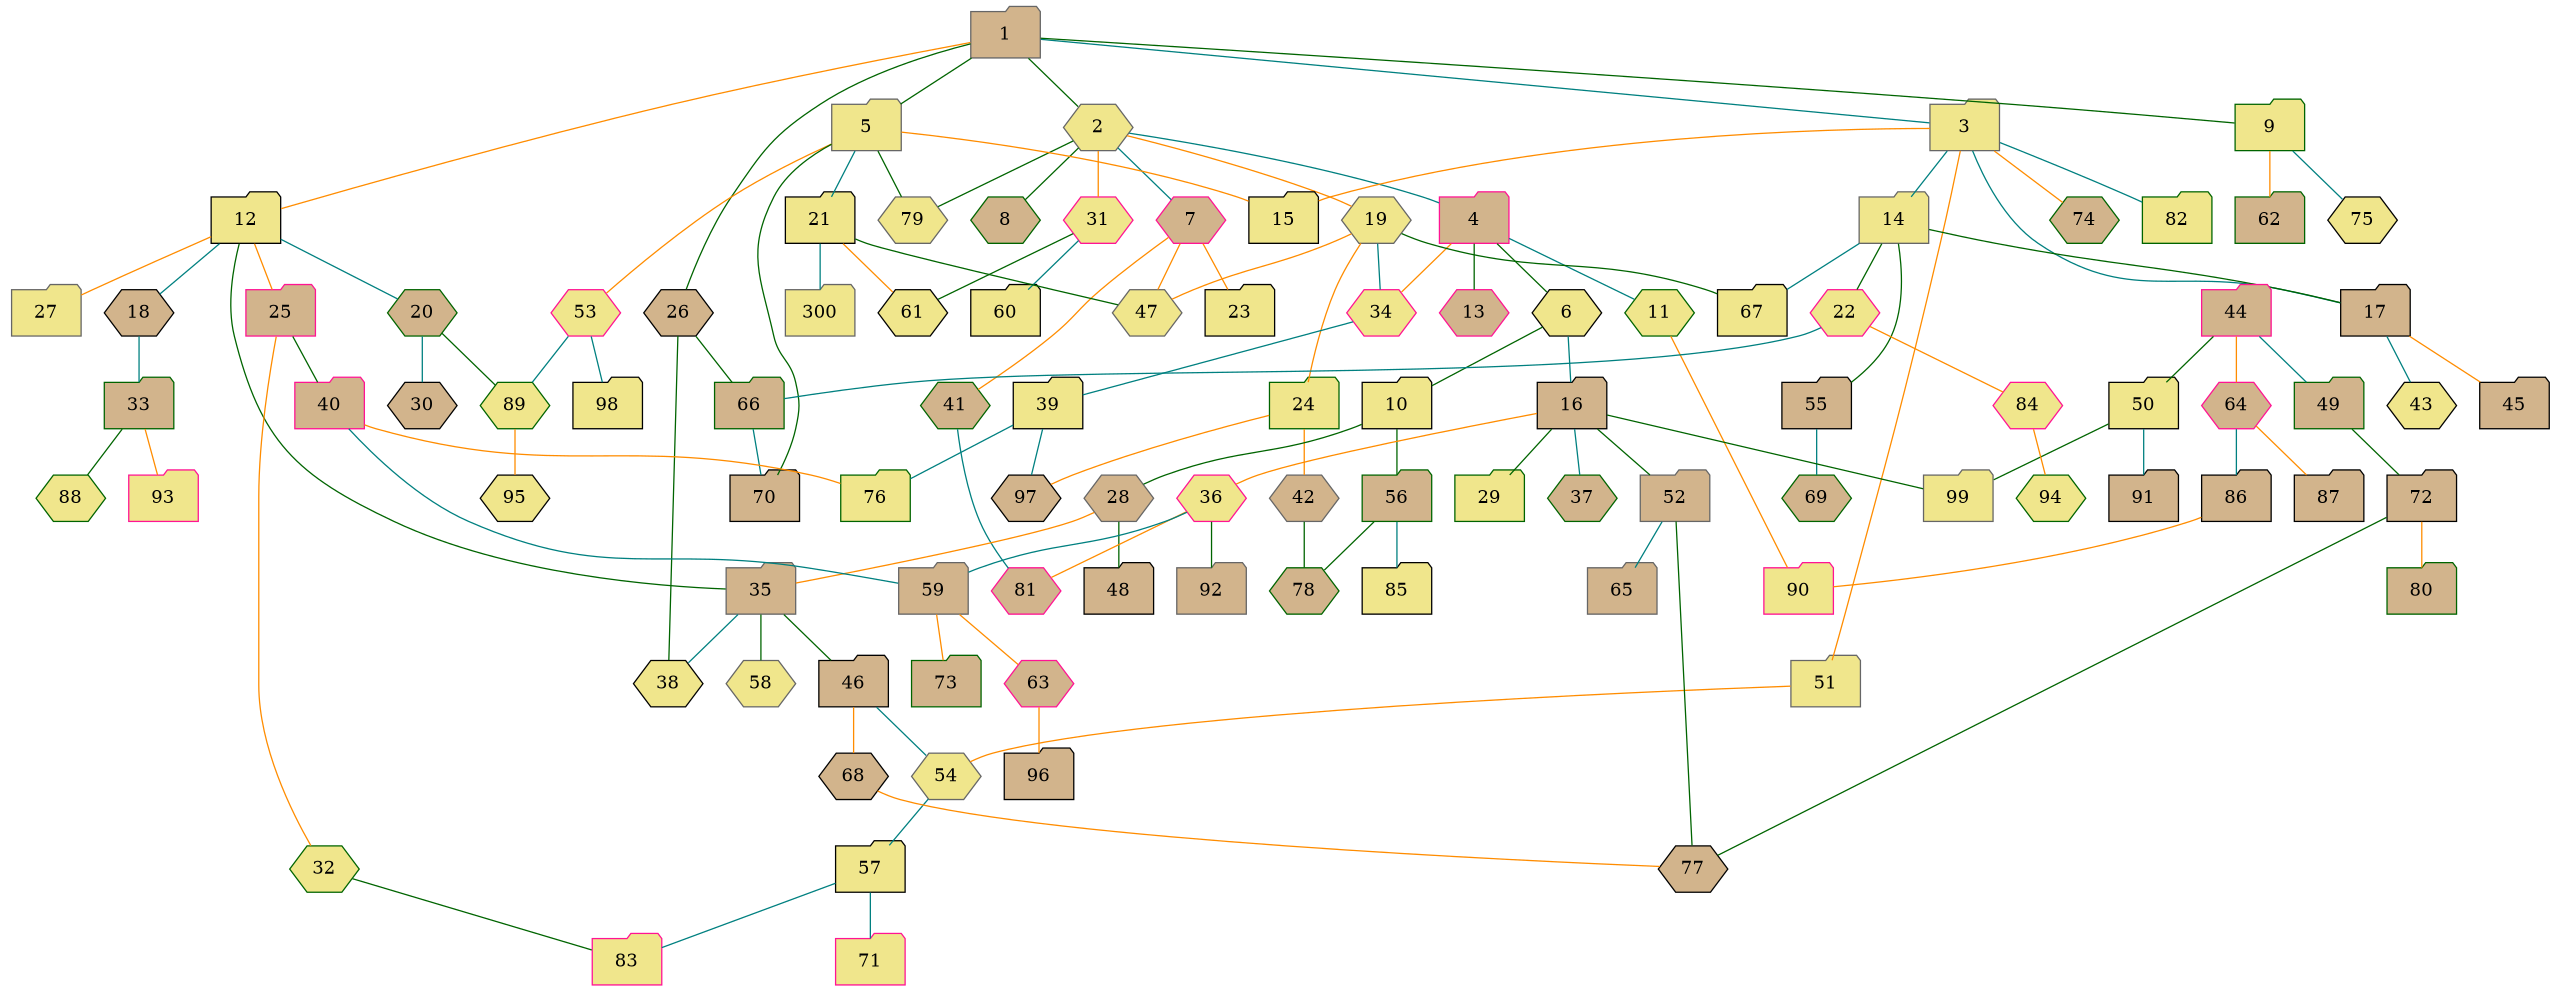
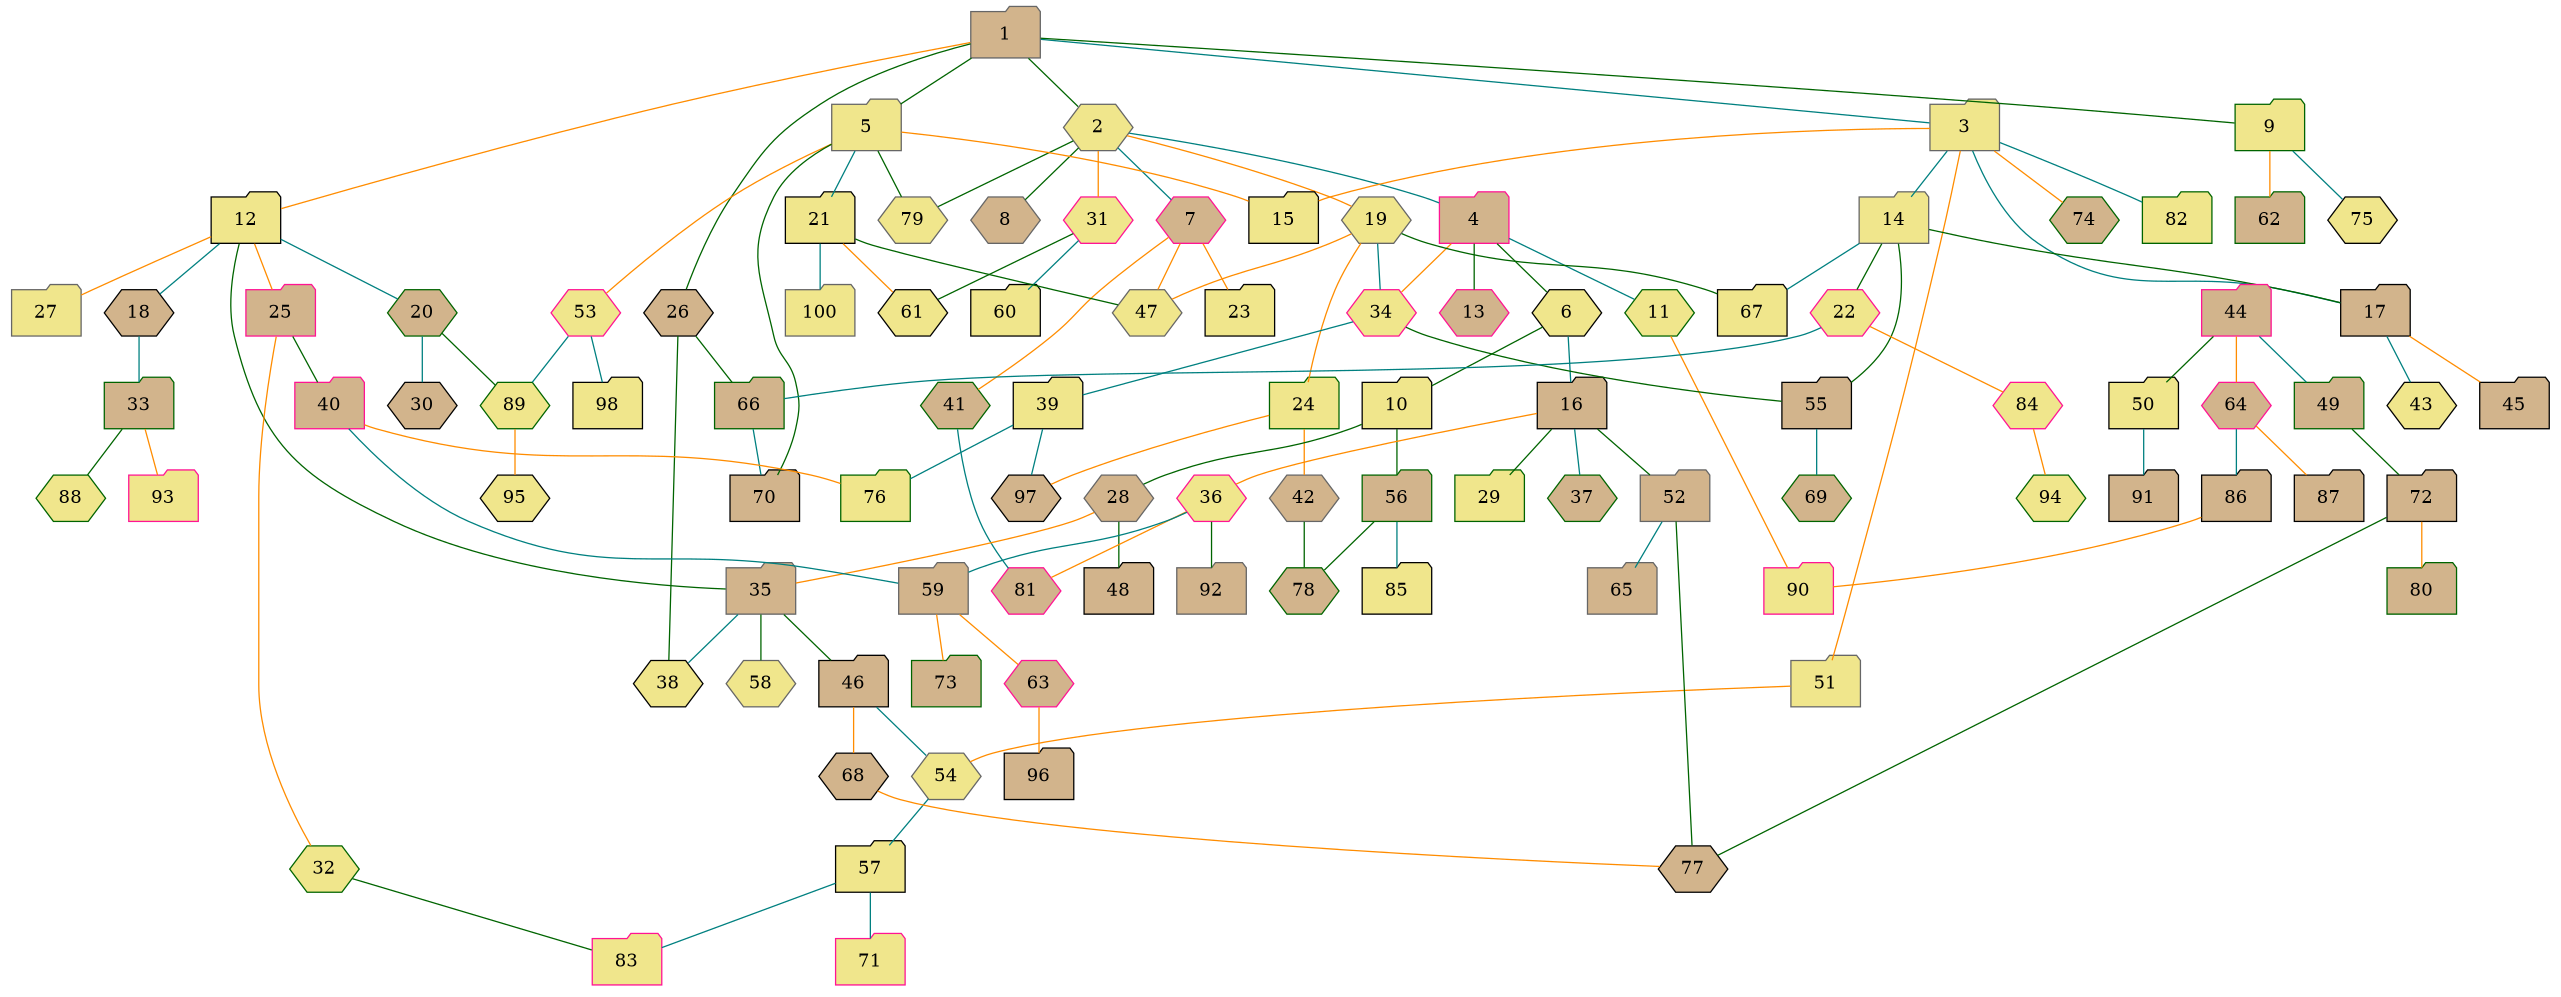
node "8": color darkgreen -> gray40
node "300": label "300" -> "100"
edge "34" -- "55": added
node "99": removed
